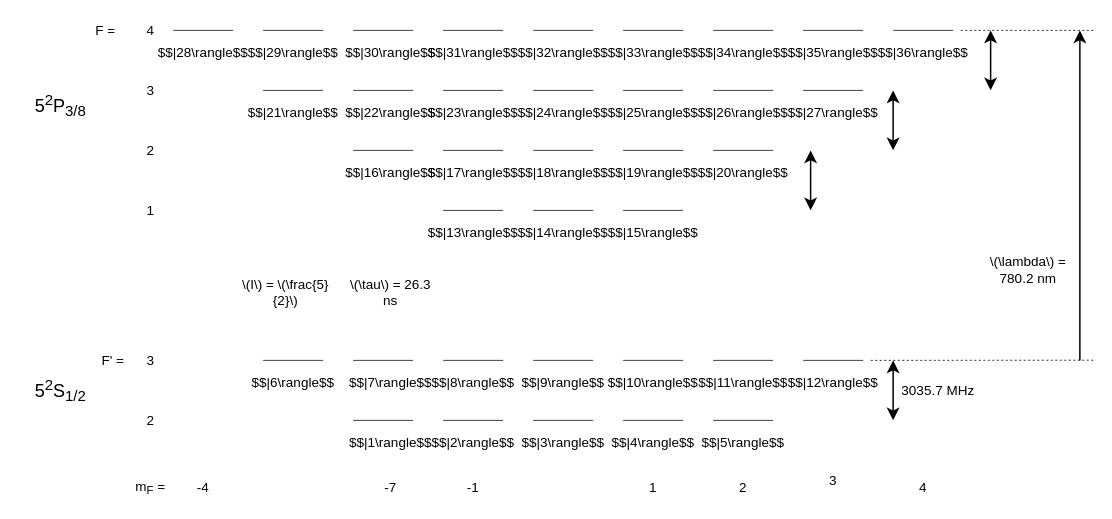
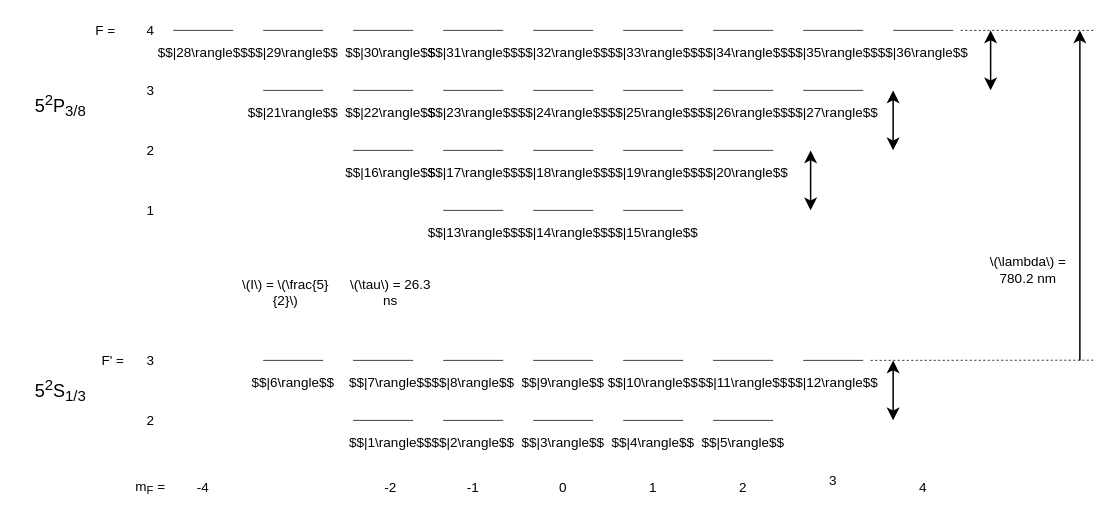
node "52S1/2": label "52S1/2" -> "52S1/3"
node "3035.7 MHz": removed
node "-7": label "-7" -> "-2"
node "0": added
